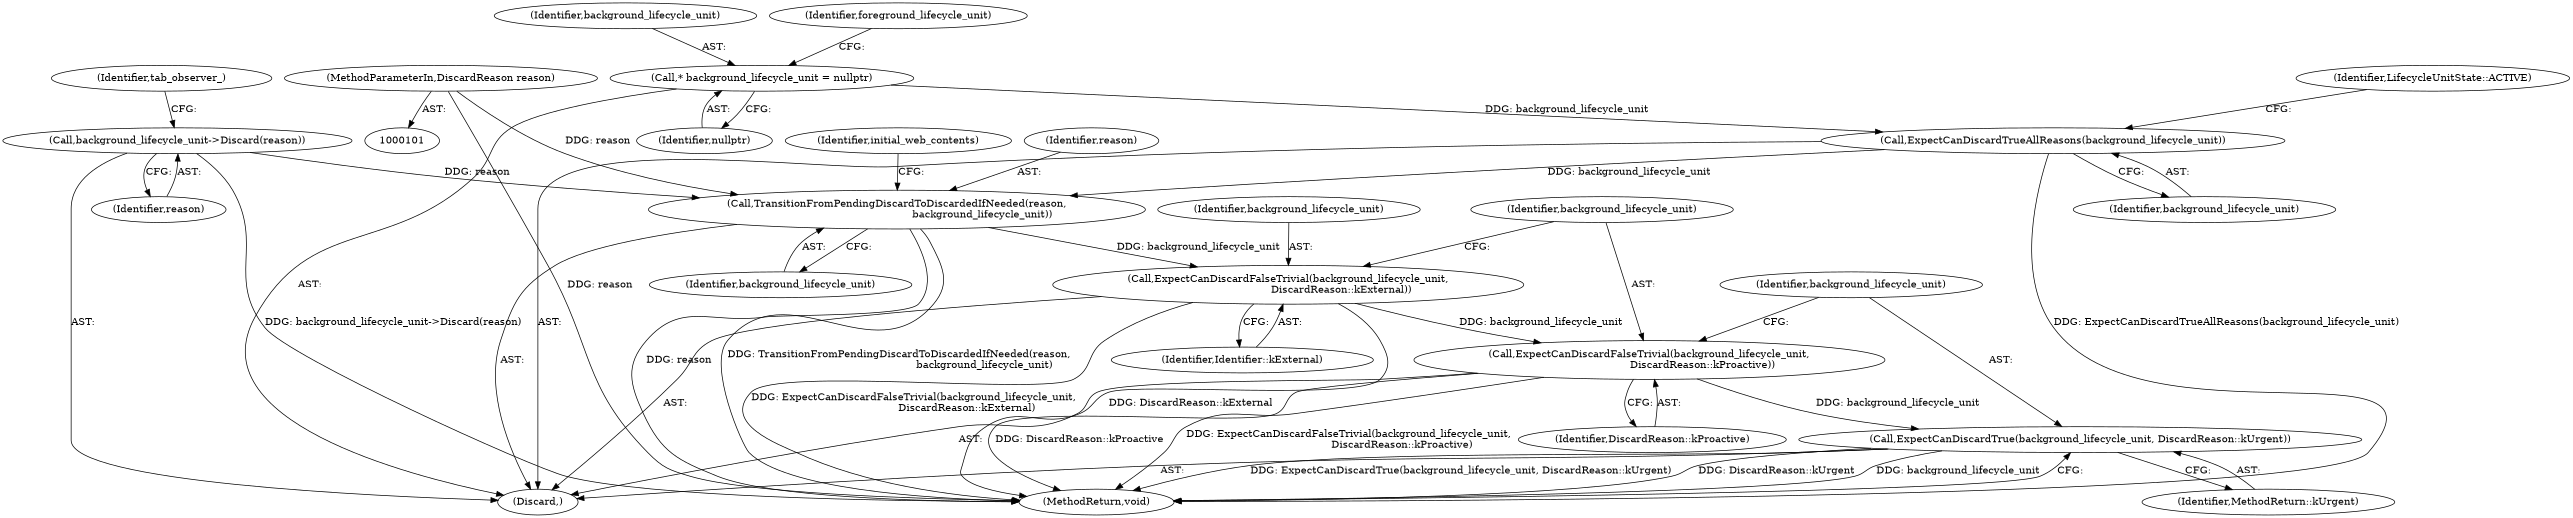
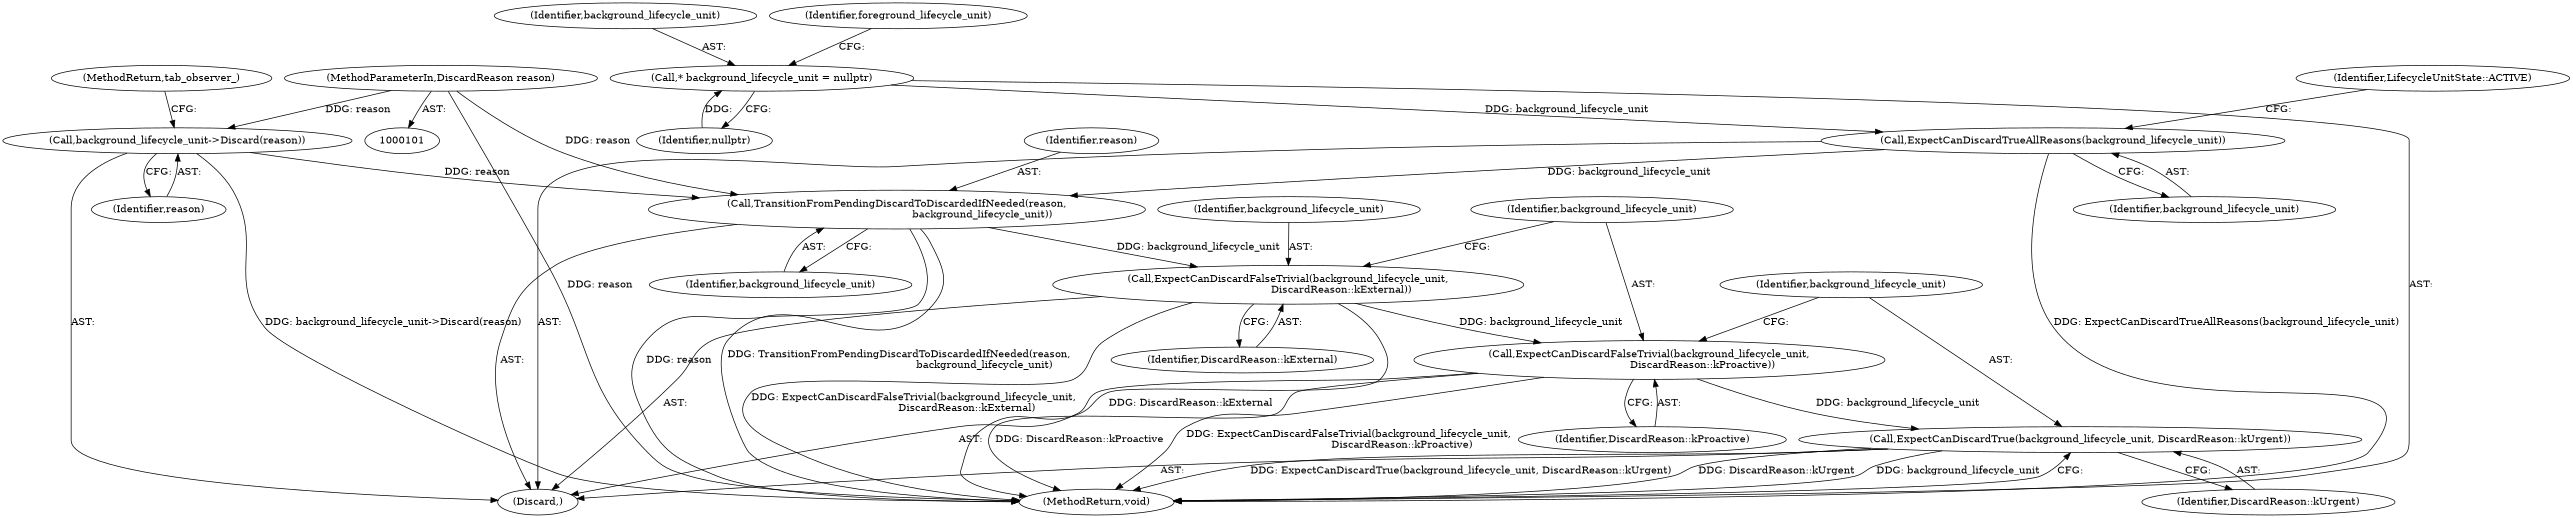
node "(Identifier,tab_observer_)": label "(Identifier,tab_observer_)" -> "(MethodReturn,tab_observer_)"
edge "(MethodParameterIn,DiscardReason reason)" -> "(Call,background_lifecycle_unit->Discard(reason))": added, label "DDG: reason"
edge "(Identifier,nullptr)" -> "(Call,* background_lifecycle_unit = nullptr)": label "AST: " -> "DDG: "
node "(Identifier,initial_web_contents)": removed
edge "(Call,* background_lifecycle_unit = nullptr)" -> "(Discard,)": now "(Call,* background_lifecycle_unit = nullptr)" -> "(MethodReturn,void)"
node "(Identifier,Identifier::kExternal)": label "(Identifier,Identifier::kExternal)" -> "(Identifier,DiscardReason::kExternal)"
node "(Identifier,MethodReturn::kUrgent)": label "(Identifier,MethodReturn::kUrgent)" -> "(Identifier,DiscardReason::kUrgent)"
